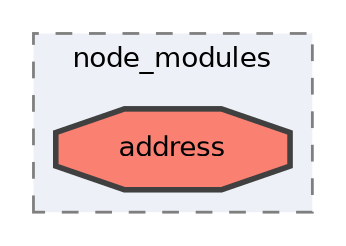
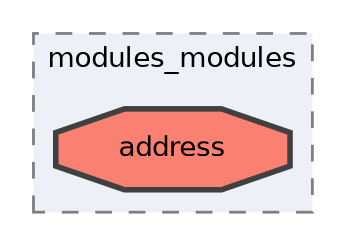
cluster "node_modules": label "node_modules" -> "modules_modules"
